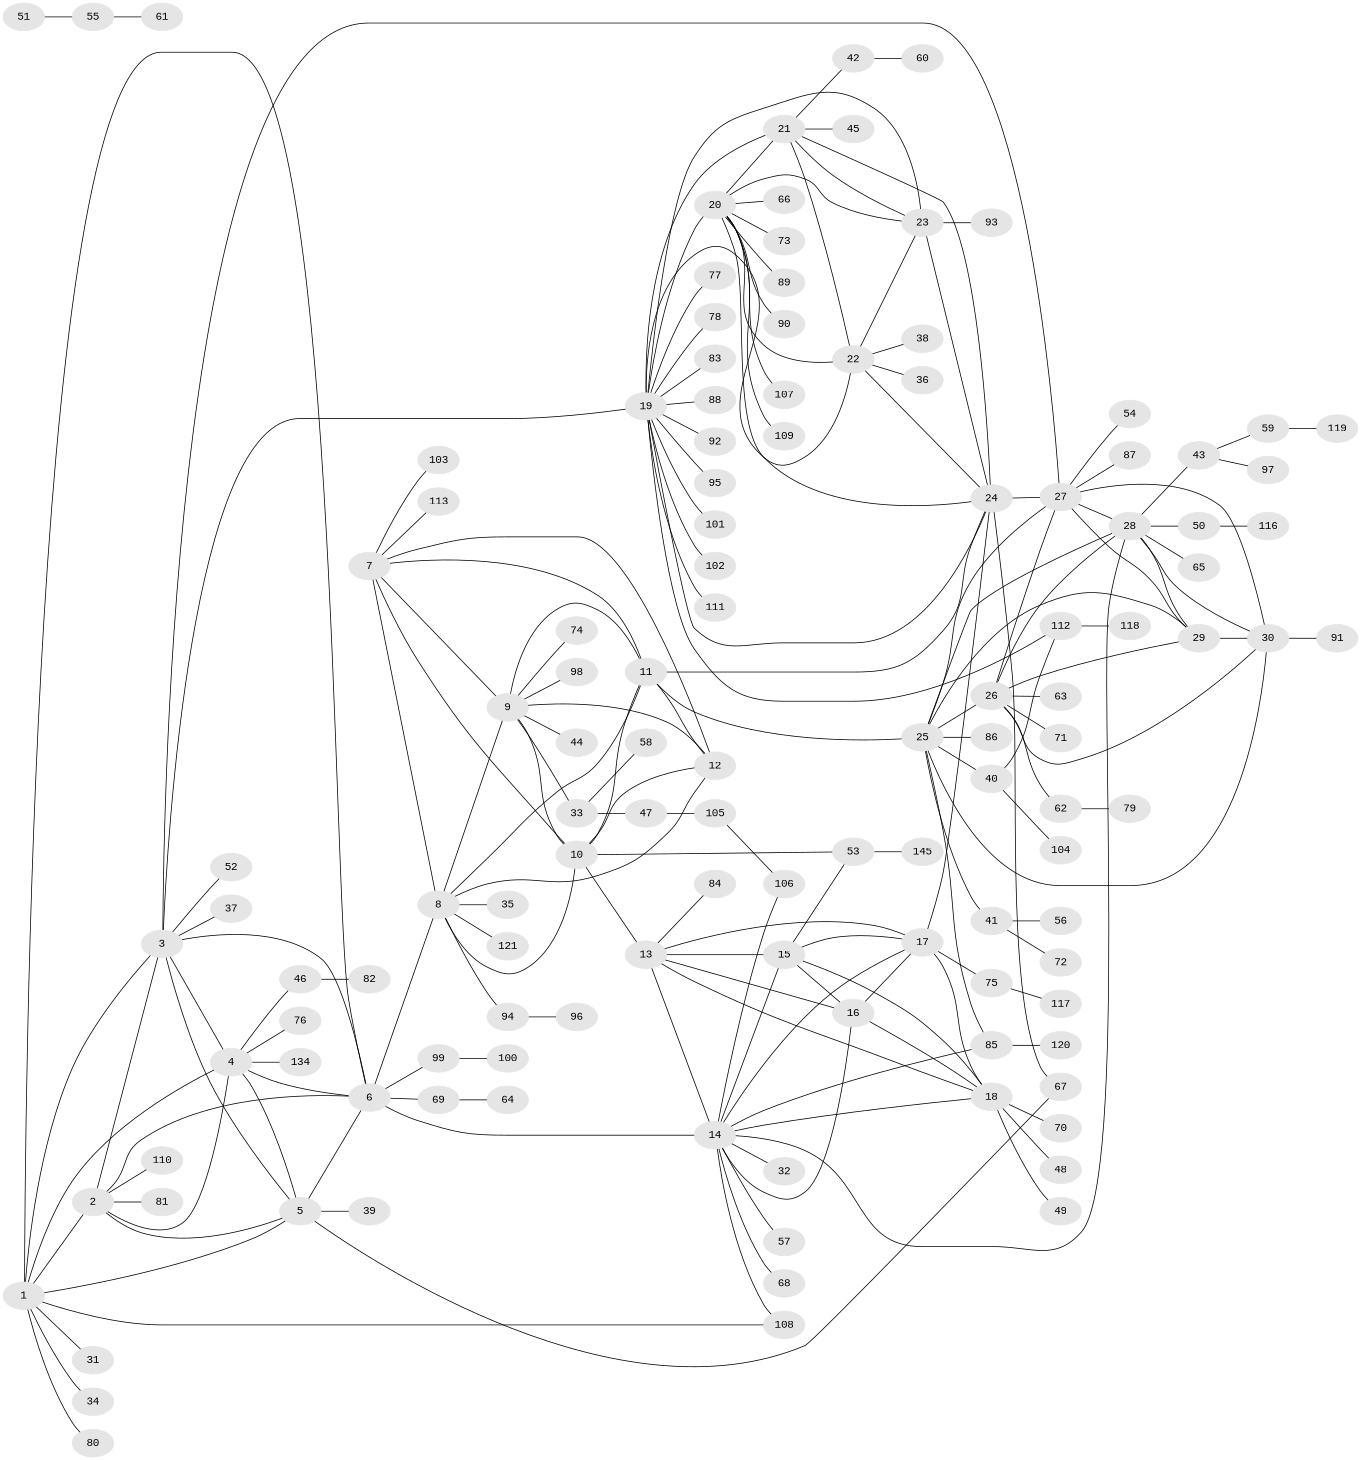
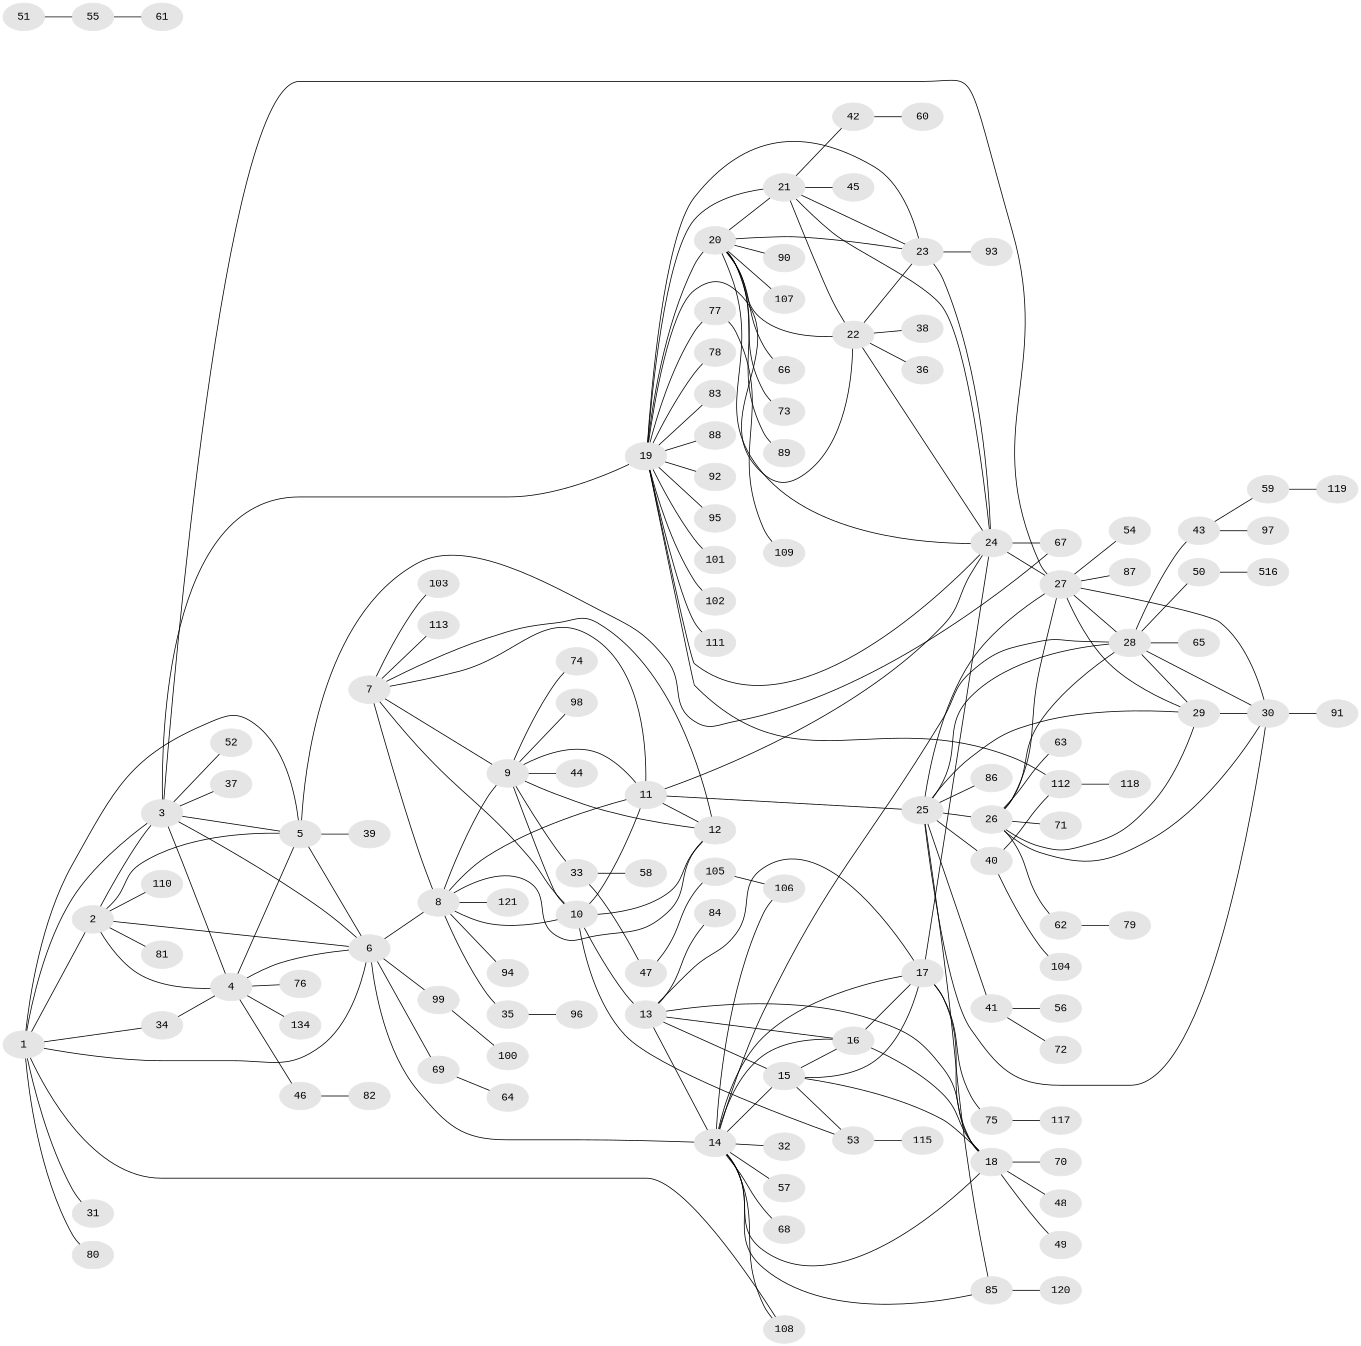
edge "20" -- "109": now "77" -- "109"
node "116": label "116" -> "516"
node "145": label "145" -> "115"
edge "94" -- "96": now "35" -- "96"
edge "4" -- "1": now "4" -- "34"
